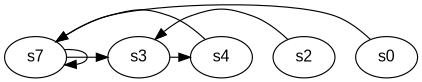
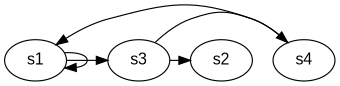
edge "s2" -> "s3": reversed
node "s7": label "s7" -> "s1"
node "s0": removed
